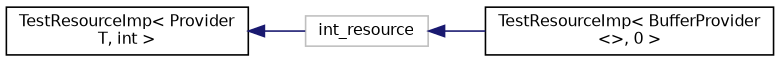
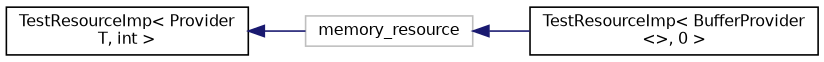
node "int_resource": label "int_resource" -> "memory_resource"
